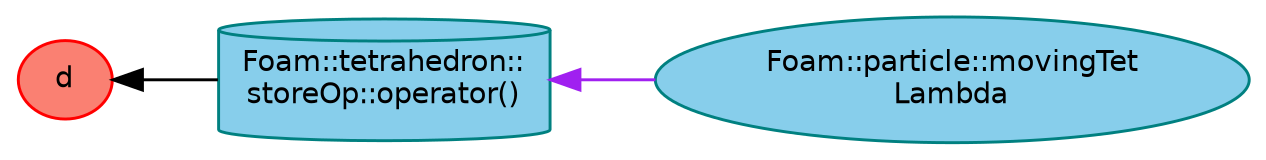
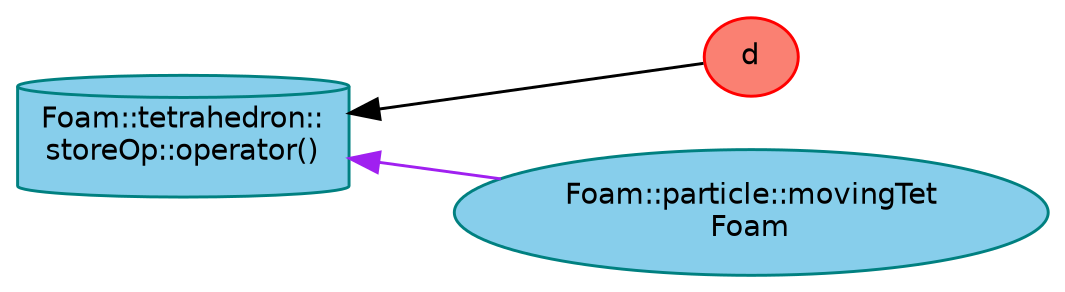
edge "Foam::tetrahedron:: storeOp::operator()" -> "d": reversed
node "Foam::particle::movingTet Lambda": label "Foam::particle::movingTet Lambda" -> "Foam::particle::movingTet Foam"
